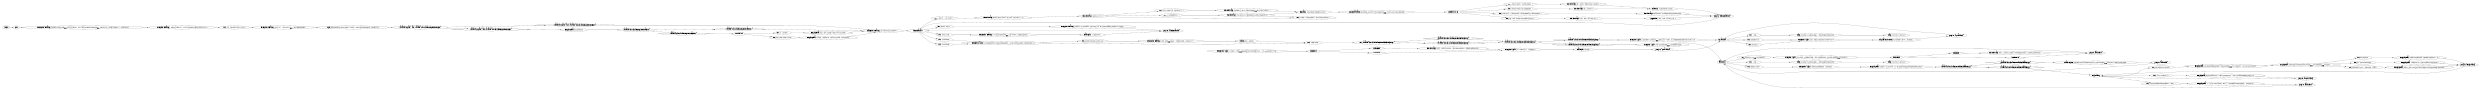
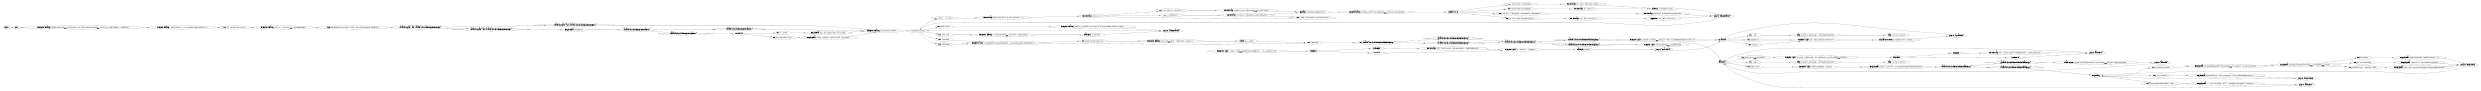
node "silencemainhub": label "silencemainhub" -> "不过他好像没有完全信服"
